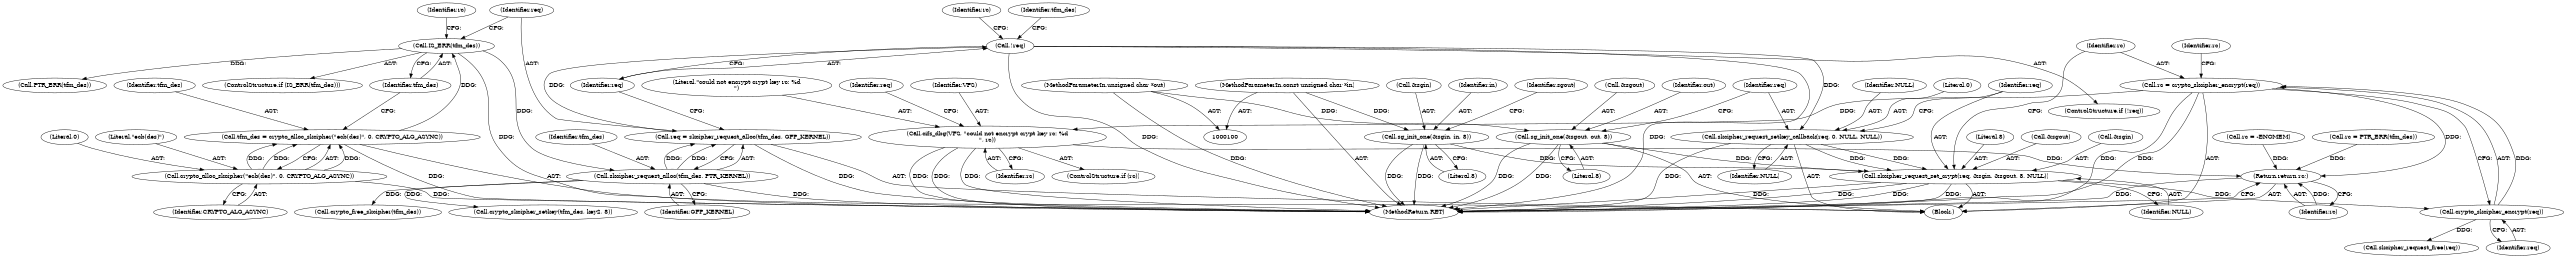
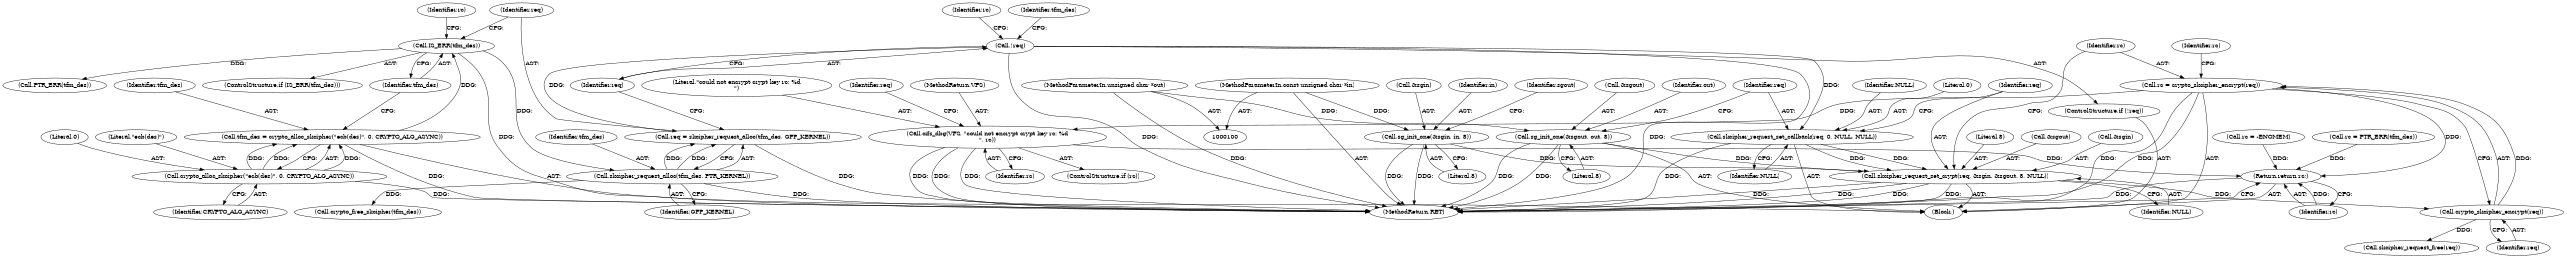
node "(Identifier,VFS)": label "(Identifier,VFS)" -> "(MethodReturn,VFS)"
node "(Call,skcipher_request_setkey_callback(req, 0, NULL, NULL))": label "(Call,skcipher_request_setkey_callback(req, 0, NULL, NULL))" -> "(Call,skcipher_request_set_callback(req, 0, NULL, NULL))"
edge "(Call,req = skcipher_request_alloc(tfm_des, GFP_KERNEL))" -> "(Block,)": now "(ControlStructure,if (!req))" -> "(Block,)"
node "(Call,crypto_skcipher_setkey(tfm_des, key2, 8))": removed
